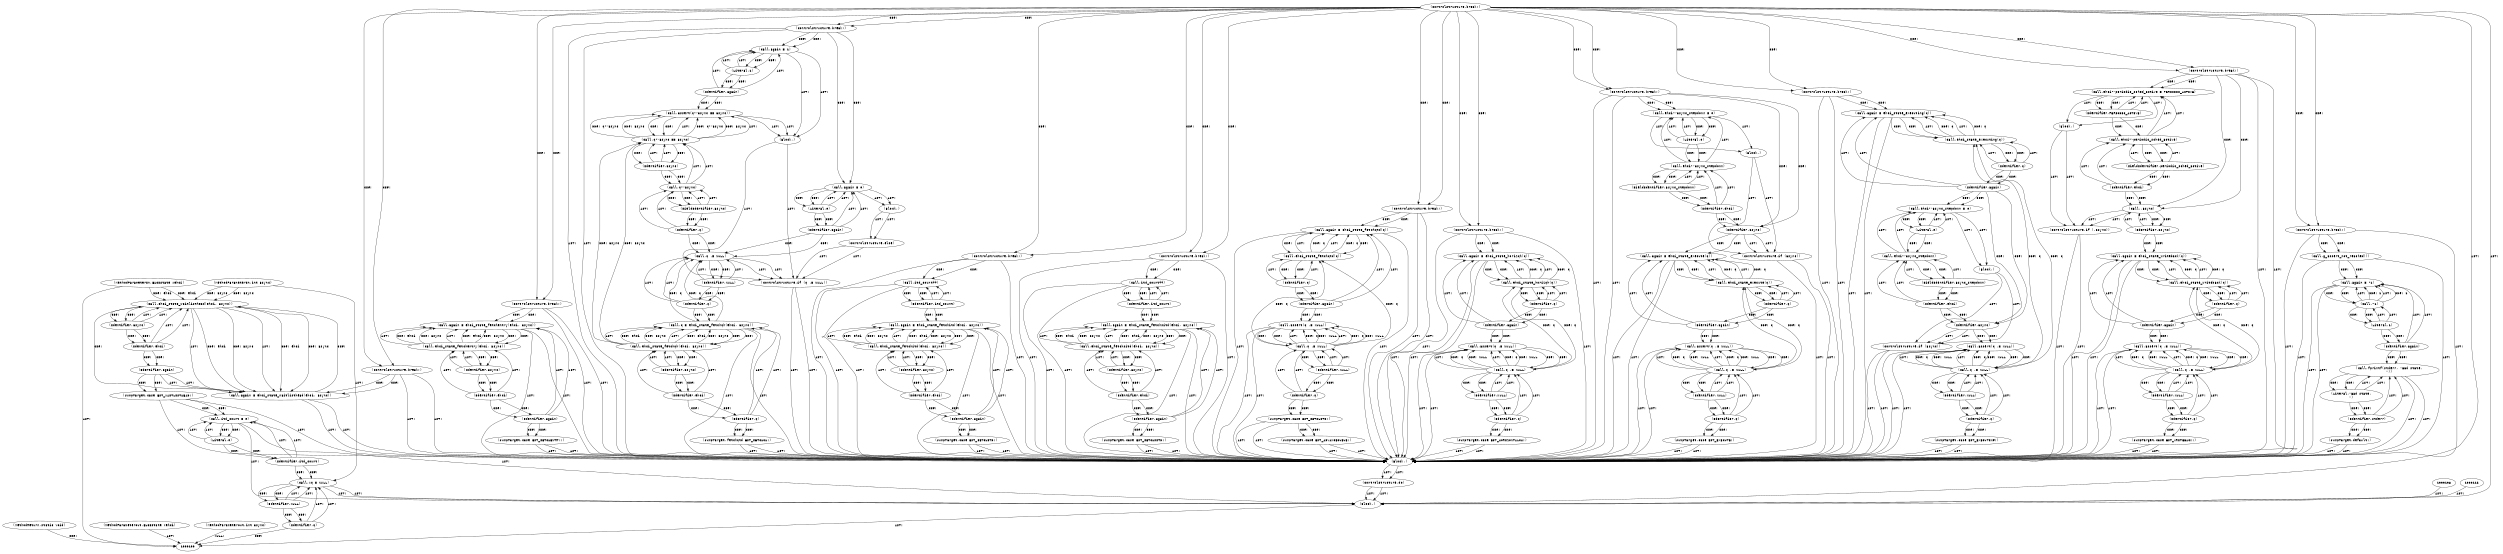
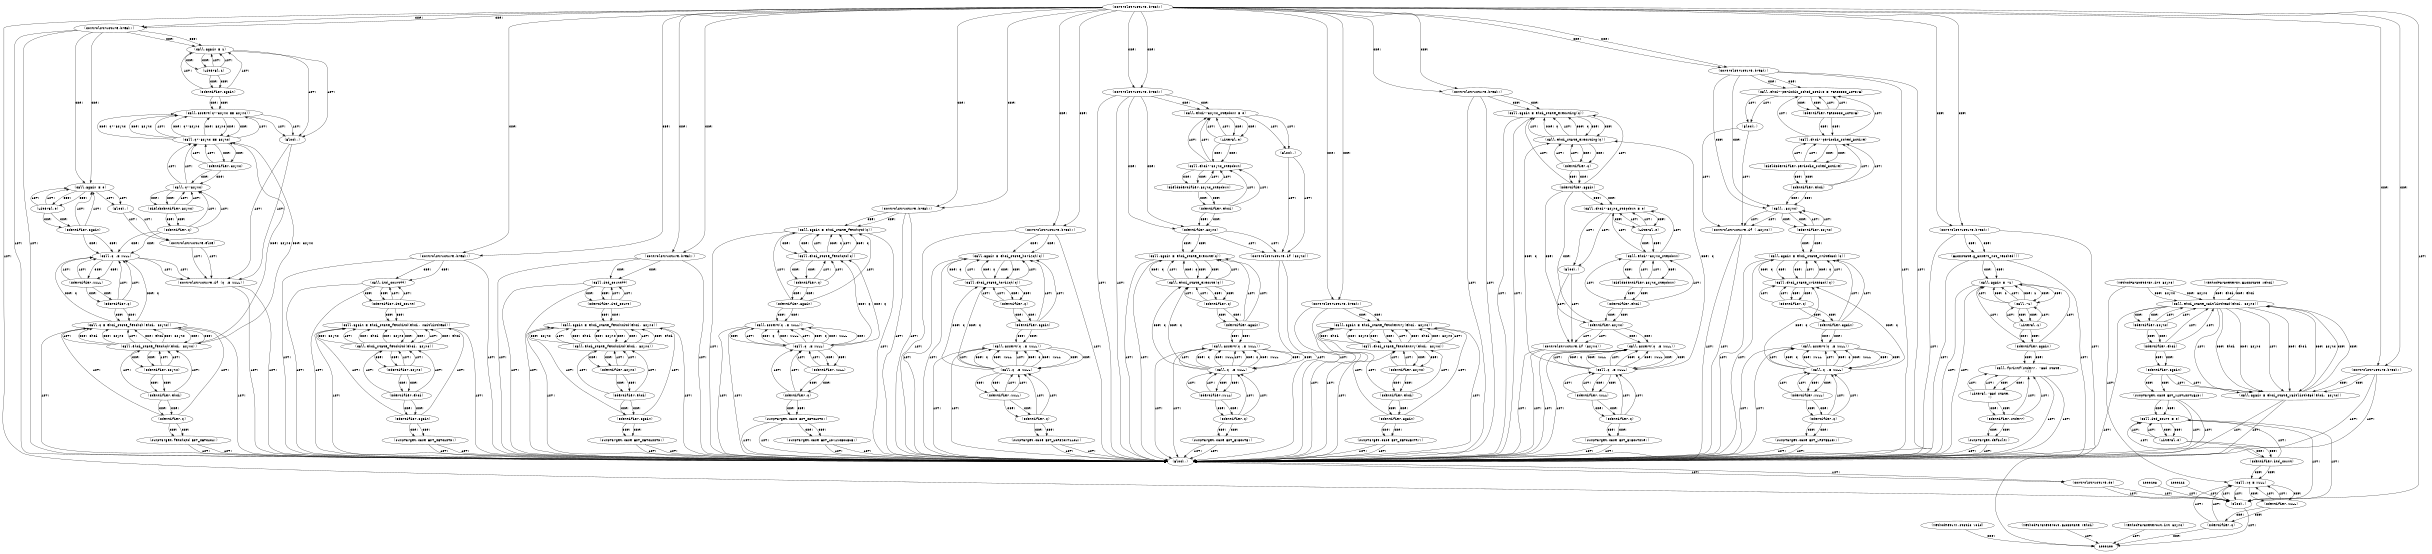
node "(Call,g_assert_not_reached())": label "(Call,g_assert_not_reached())" -> "(EHCIState,g_assert_not_reached())"
node "(Call,again = ehci_state_fetchitd(ehci, async))": label "(Call,again = ehci_state_fetchitd(ehci, async))" -> "(Call,again = ehci_state_fetchitd(ehci, waitlisthead))"
edge "(MethodParameterIn,EHCIState *ehci)" -> "1000100": now "(Call,ehci_state_waitlisthead(ehci, async))" -> "1000100"
edge "(MethodParameterOut,int async)" -> "1000100": label "NULL: " -> "AST: "
